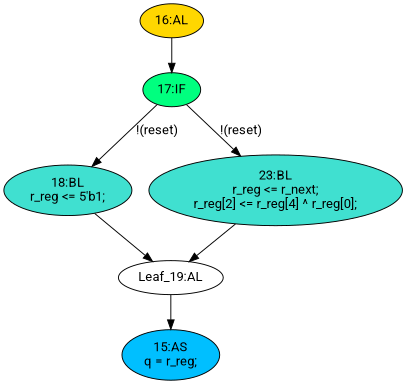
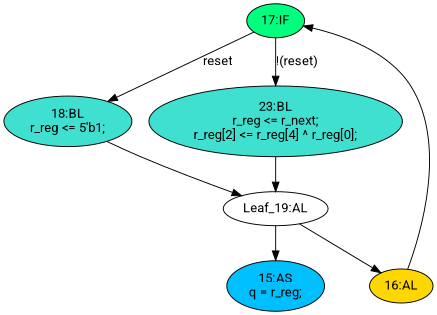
edge "17:IF" -> "18:BL r_reg <= 5'b1;": label "!(reset)" -> "reset"
edge "Leaf_19:AL" -> "16:AL": added
